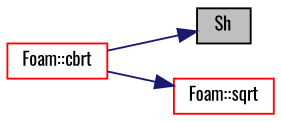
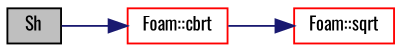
edge "Foam::cbrt" -> "Sh": reversed
